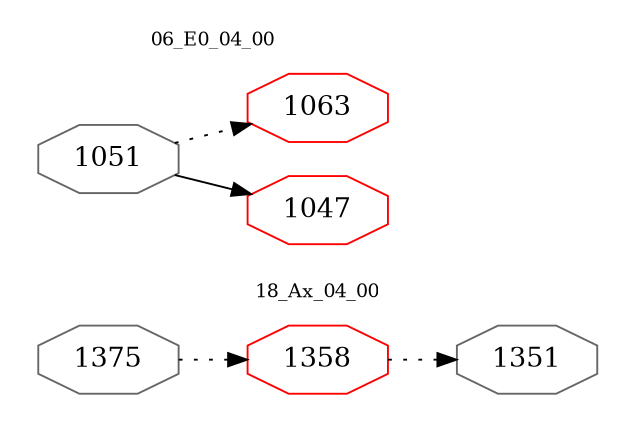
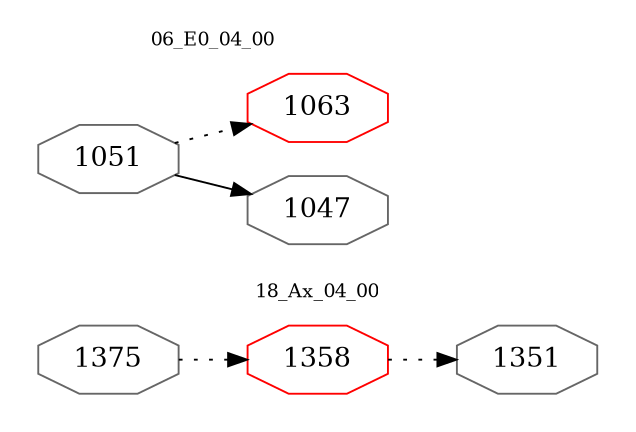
node "1047": color red -> gray40
